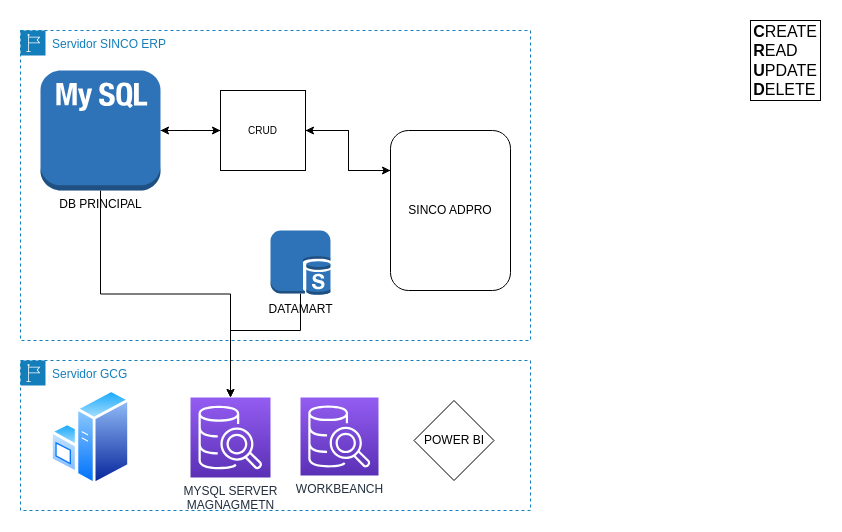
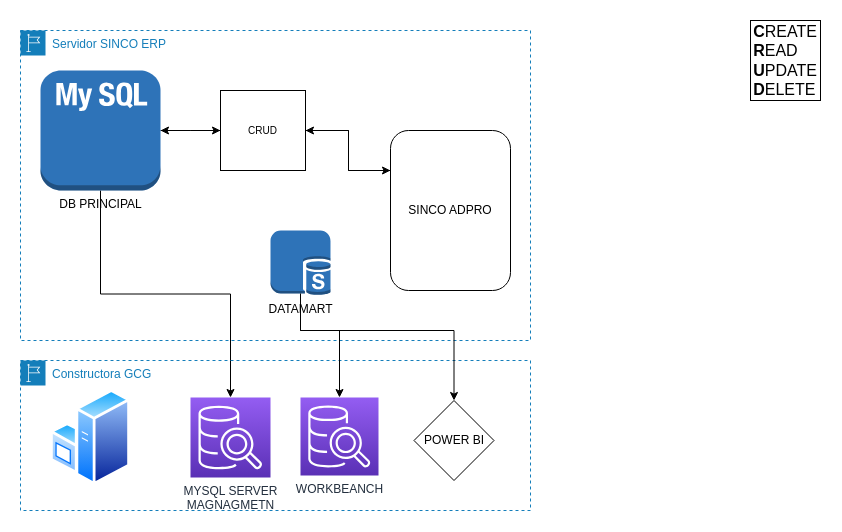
edge "DATAMART" -> "MYSQL SERVER MAGNAGMETN": removed
edge "DATAMART" -> "POWER BI": added
edge "DATAMART" -> "WORKBEANCH": added
node "Servidor GCG": label "Servidor GCG" -> "Constructora GCG"
